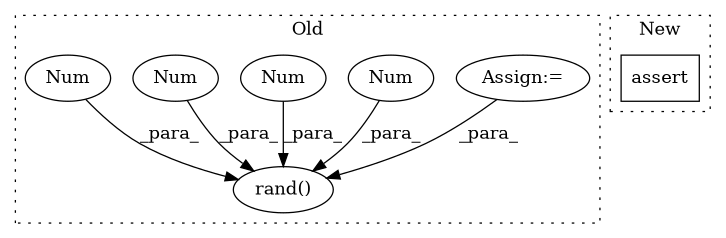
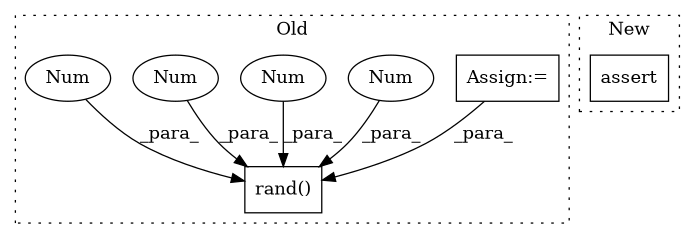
node "Assign:=": shape ellipse -> box
node "rand()": shape ellipse -> box
